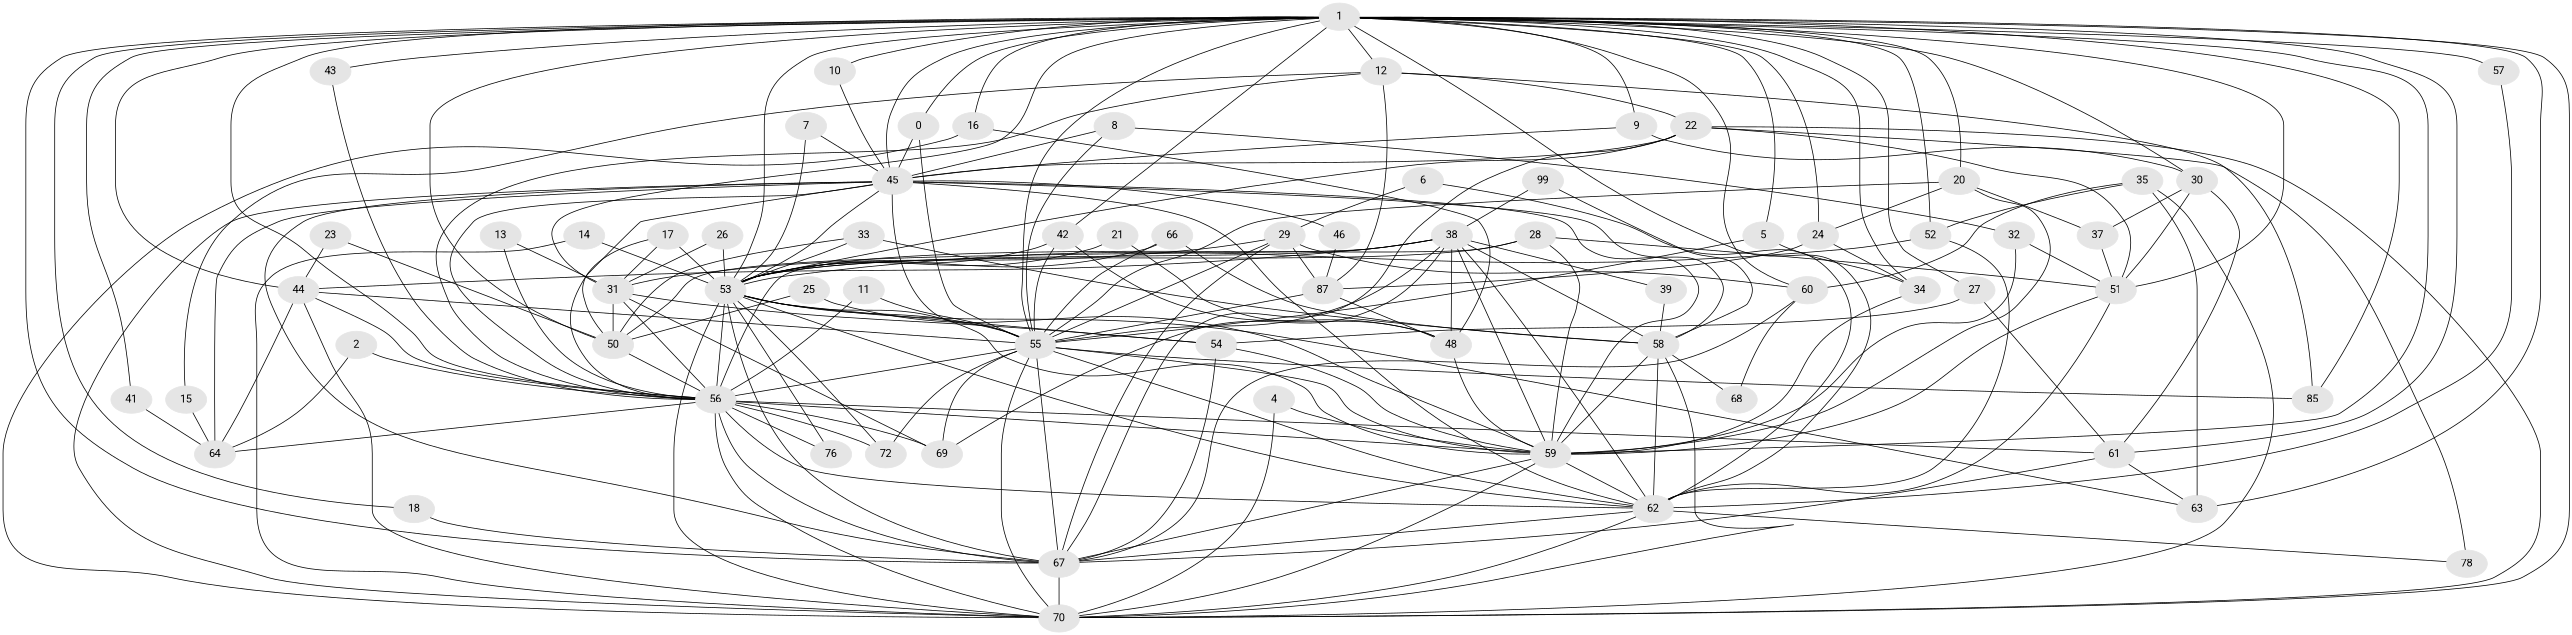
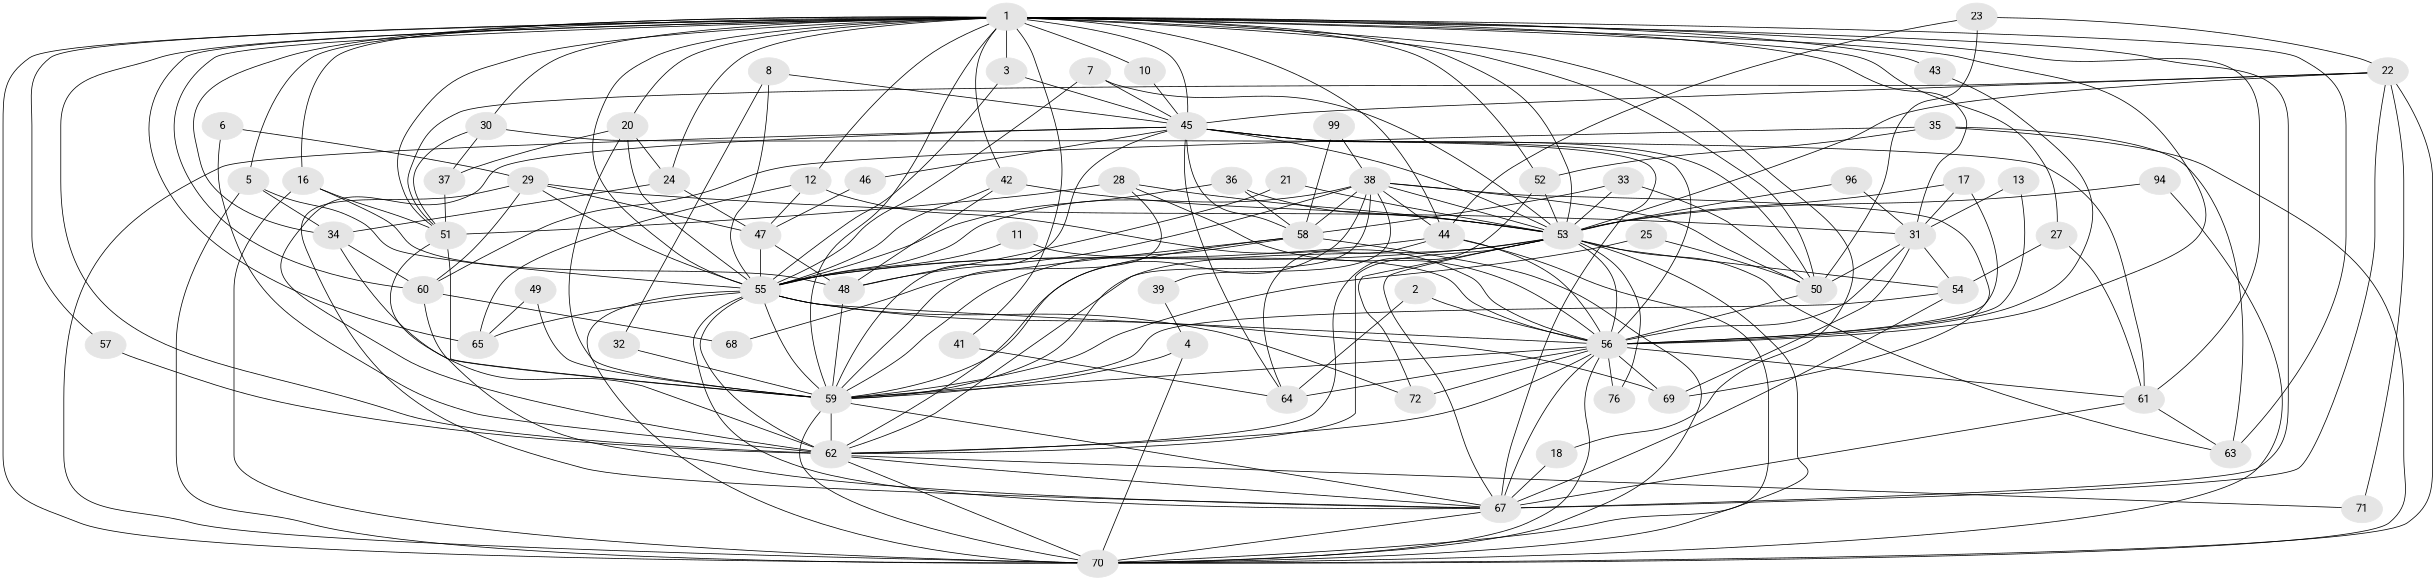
edge "12" -- "22": now "23" -- "22"
node "0": label "0" -> "3"
node "9": removed
node "14": label "14" -> "94"
node "26": label "26" -> "96"
node "66": label "66" -> "36"
edge "34" -- "60": added
edge "32" -- "51": now "16" -- "51"
node "49": added
node "87": label "87" -> "47"
edge "45" -- "55": now "7" -- "55"
edge "39" -- "58": now "39" -- "4"
node "15": removed
node "85": label "85" -> "65"
edge "5" -- "70": added
node "78": label "78" -> "71"
